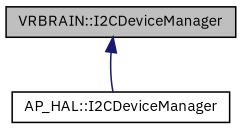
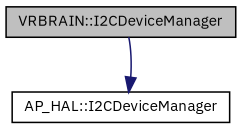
edge "AP_HAL::I2CDeviceManager" -> "VRBRAIN::I2CDeviceManager": reversed
